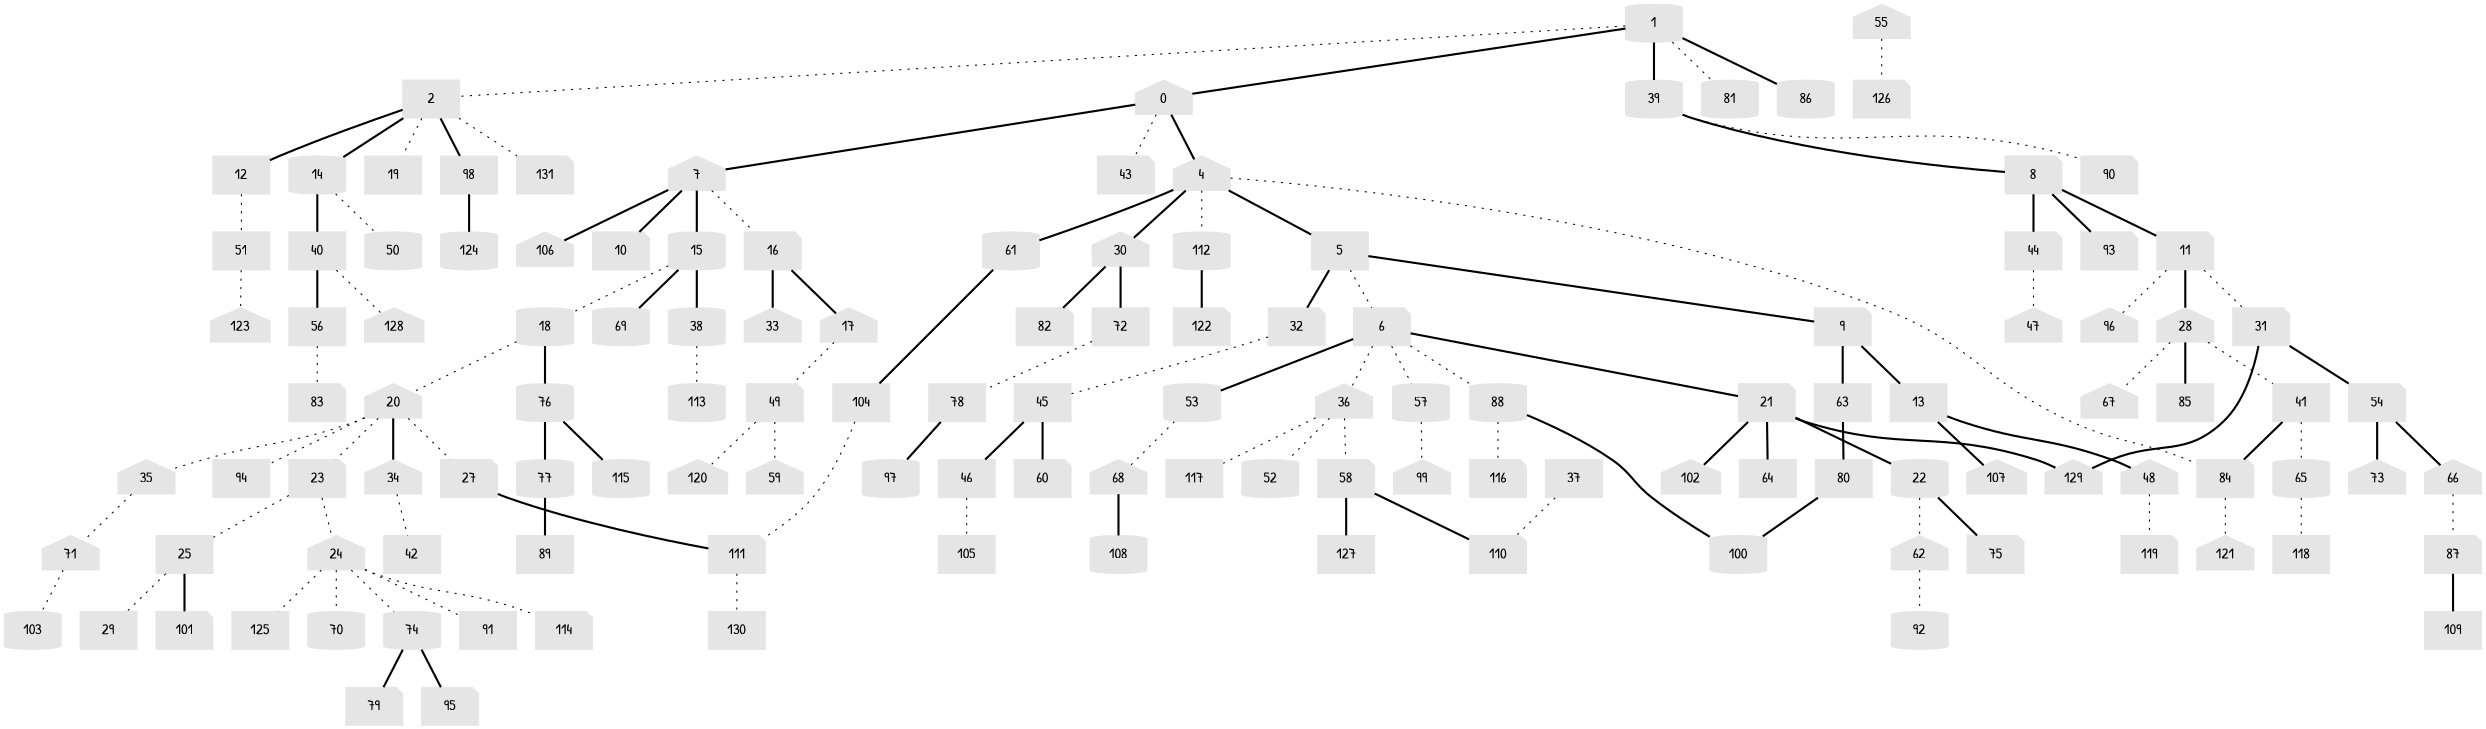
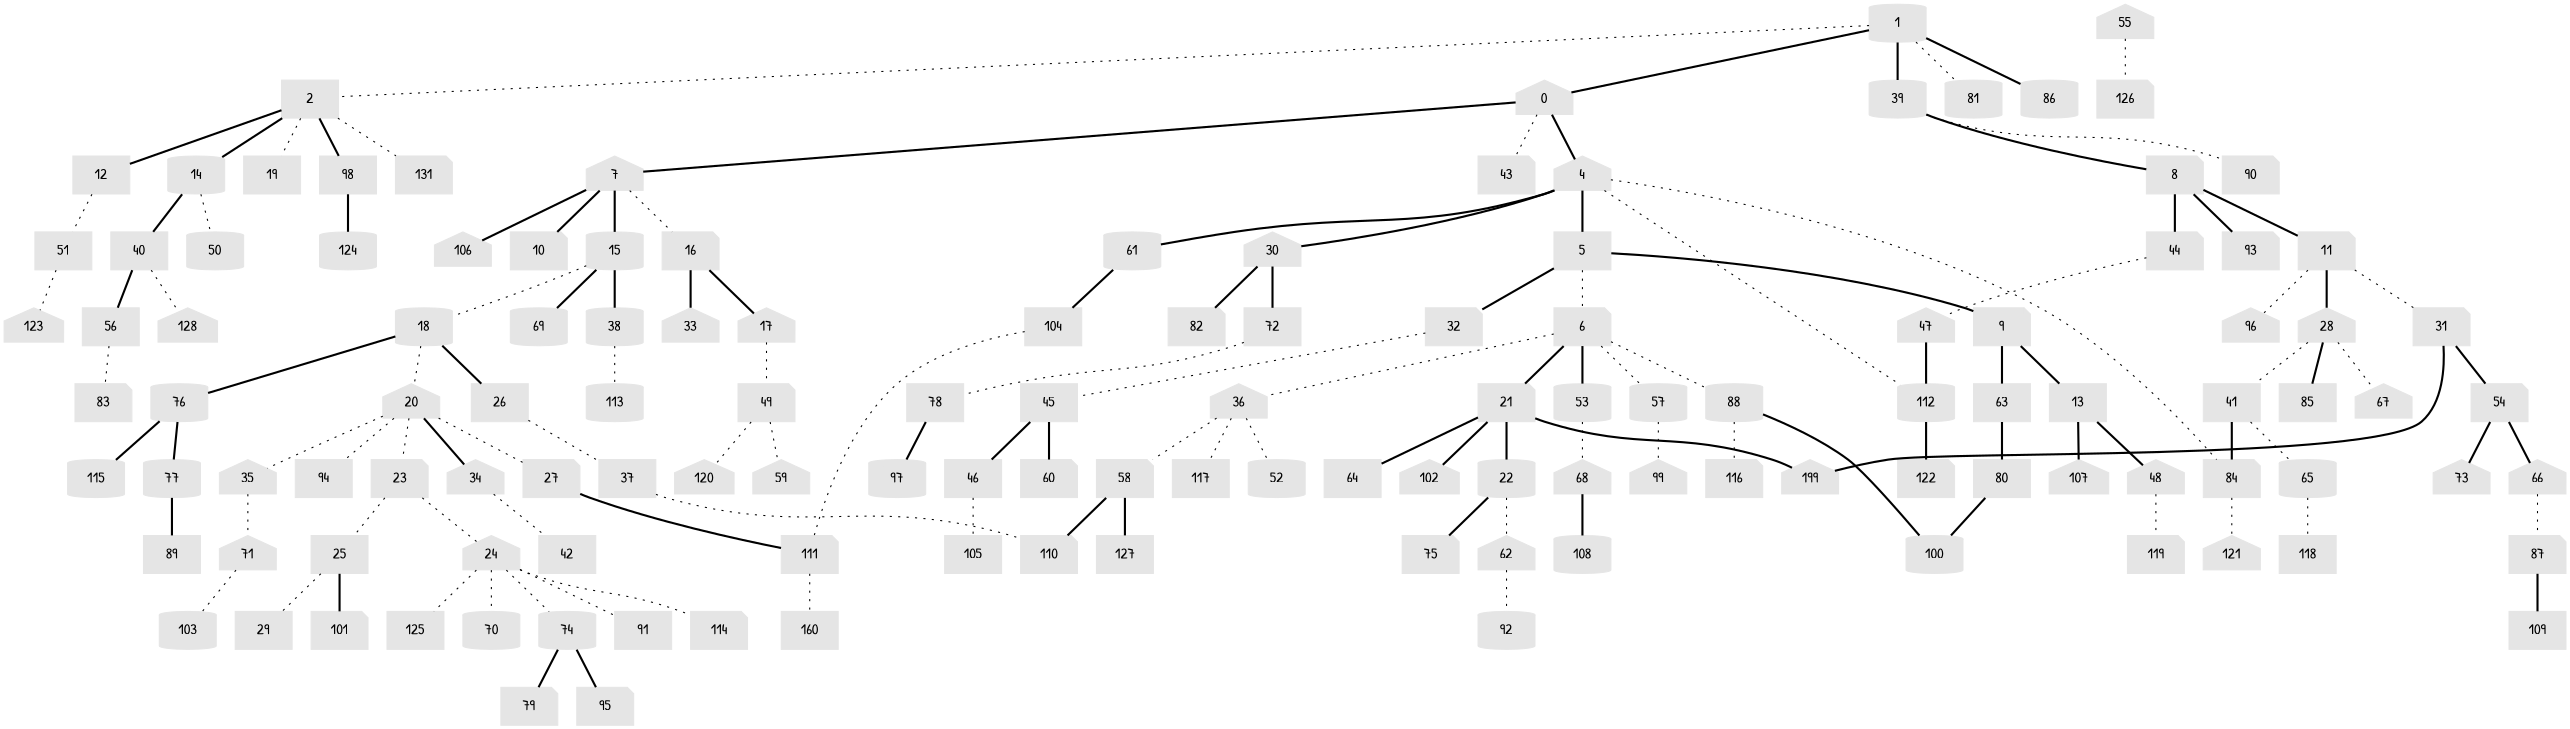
edge "47" -- "112": added
node "26": added
node "129": label "129" -> "199"
node "130": label "130" -> "160"
